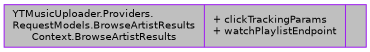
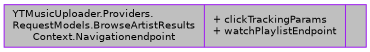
node "YTMusicUploader.Providers.": text "Context.BrowseArtistResults" -> "Context.Navigationendpoint"
